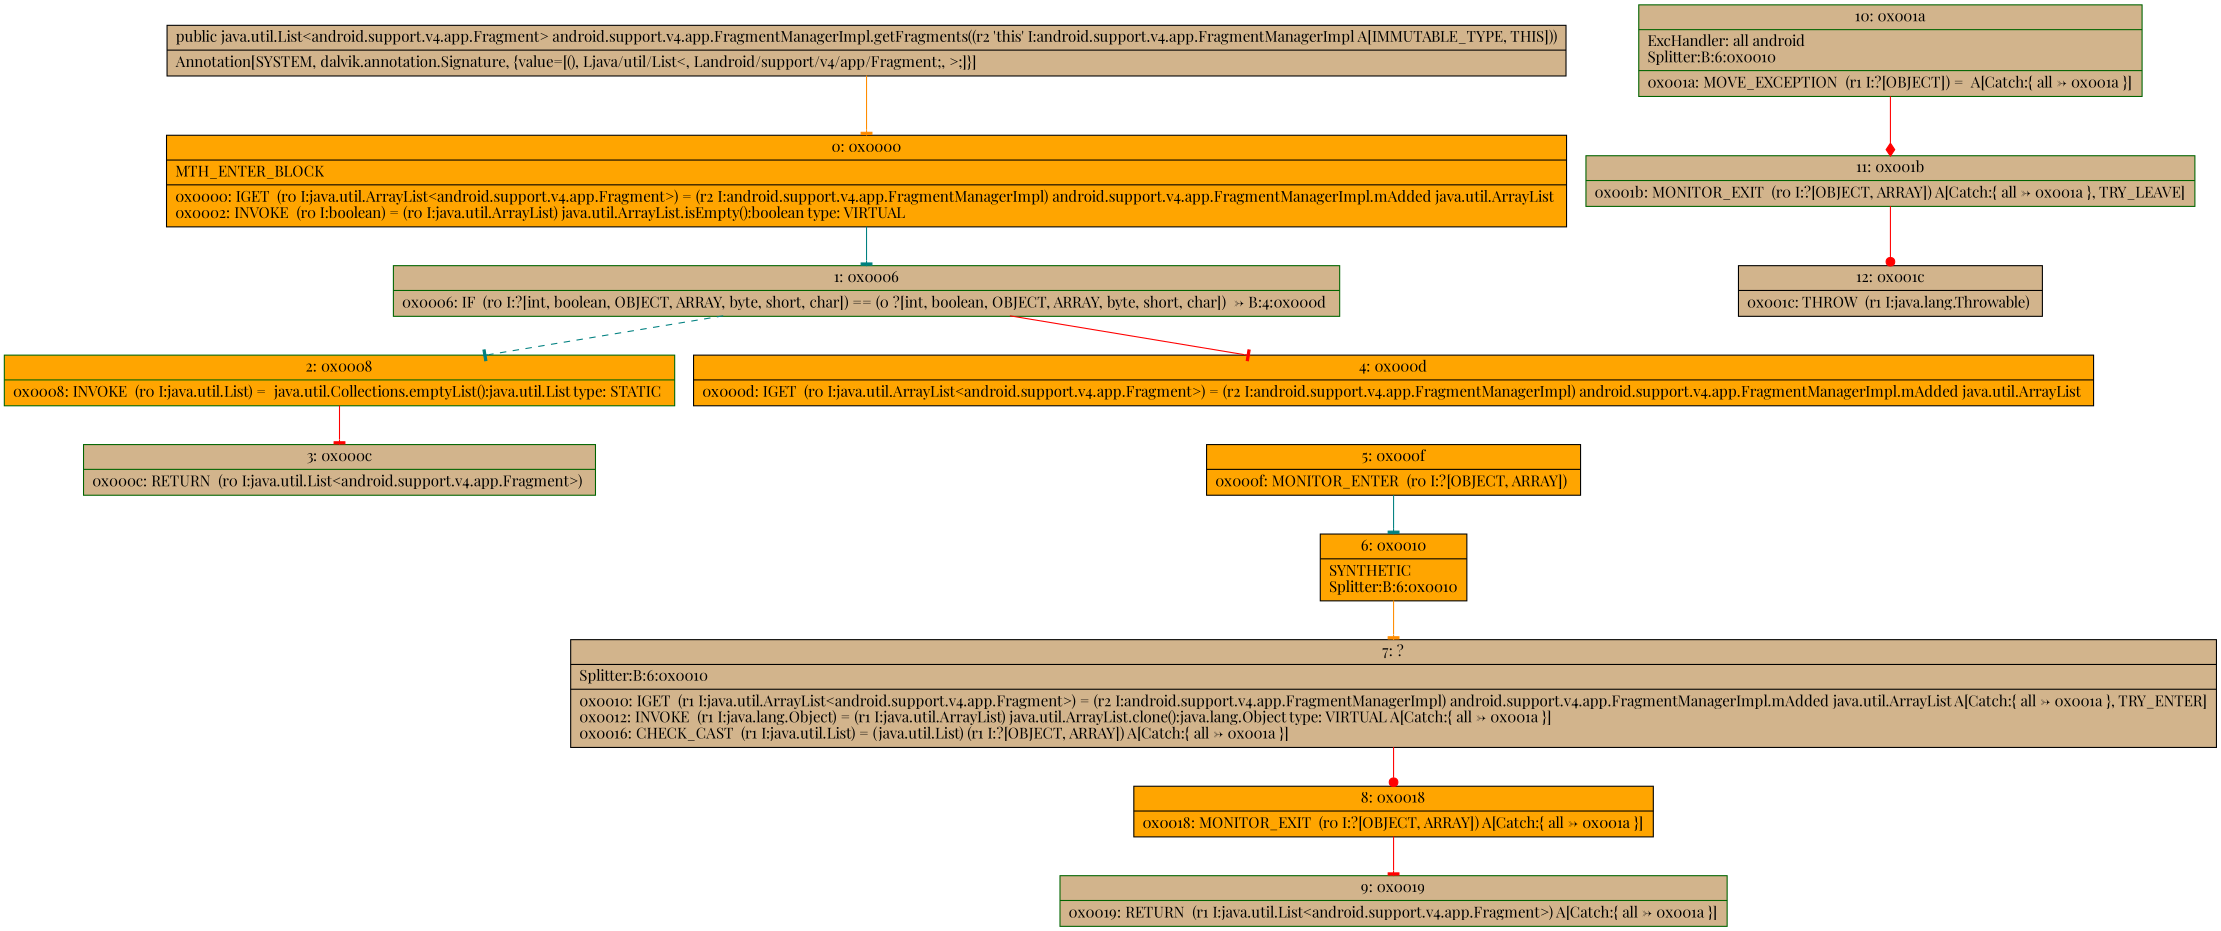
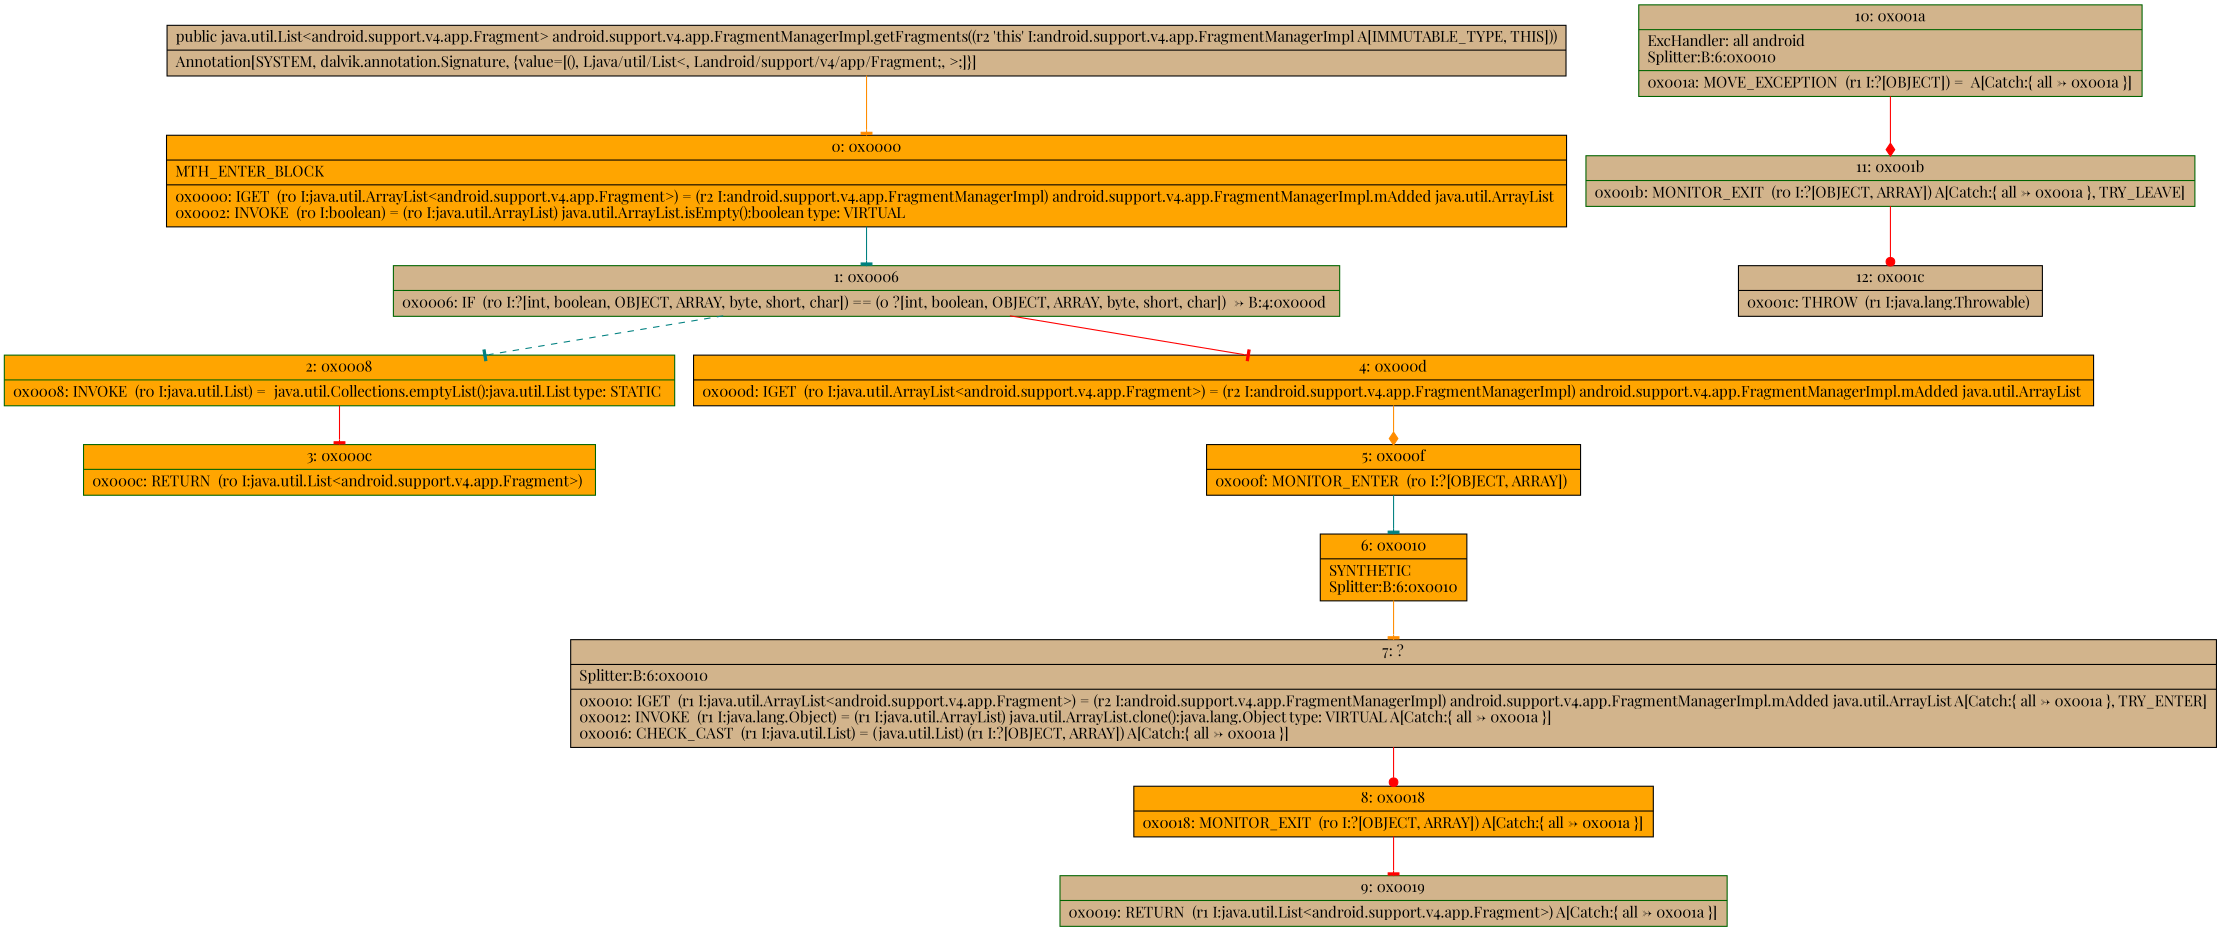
edge "4: 0x000d" -> "5: 0x000f": added
node "3: 0x000c": fillcolor tan -> orange
